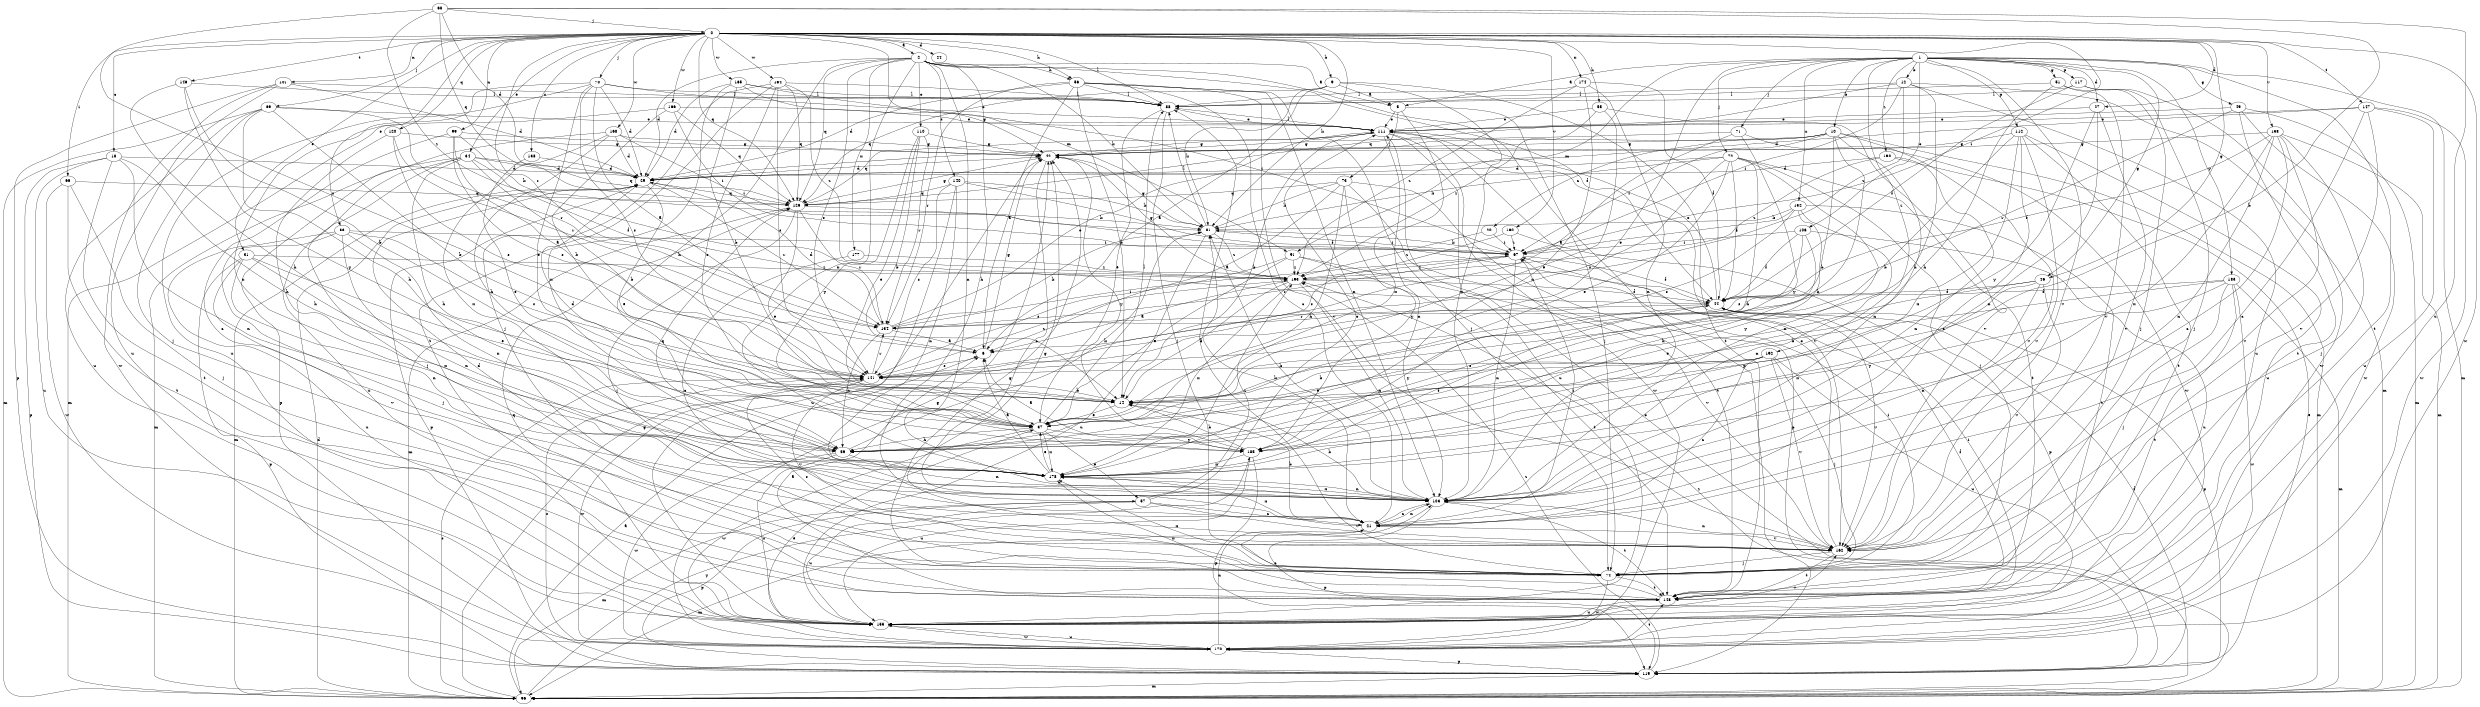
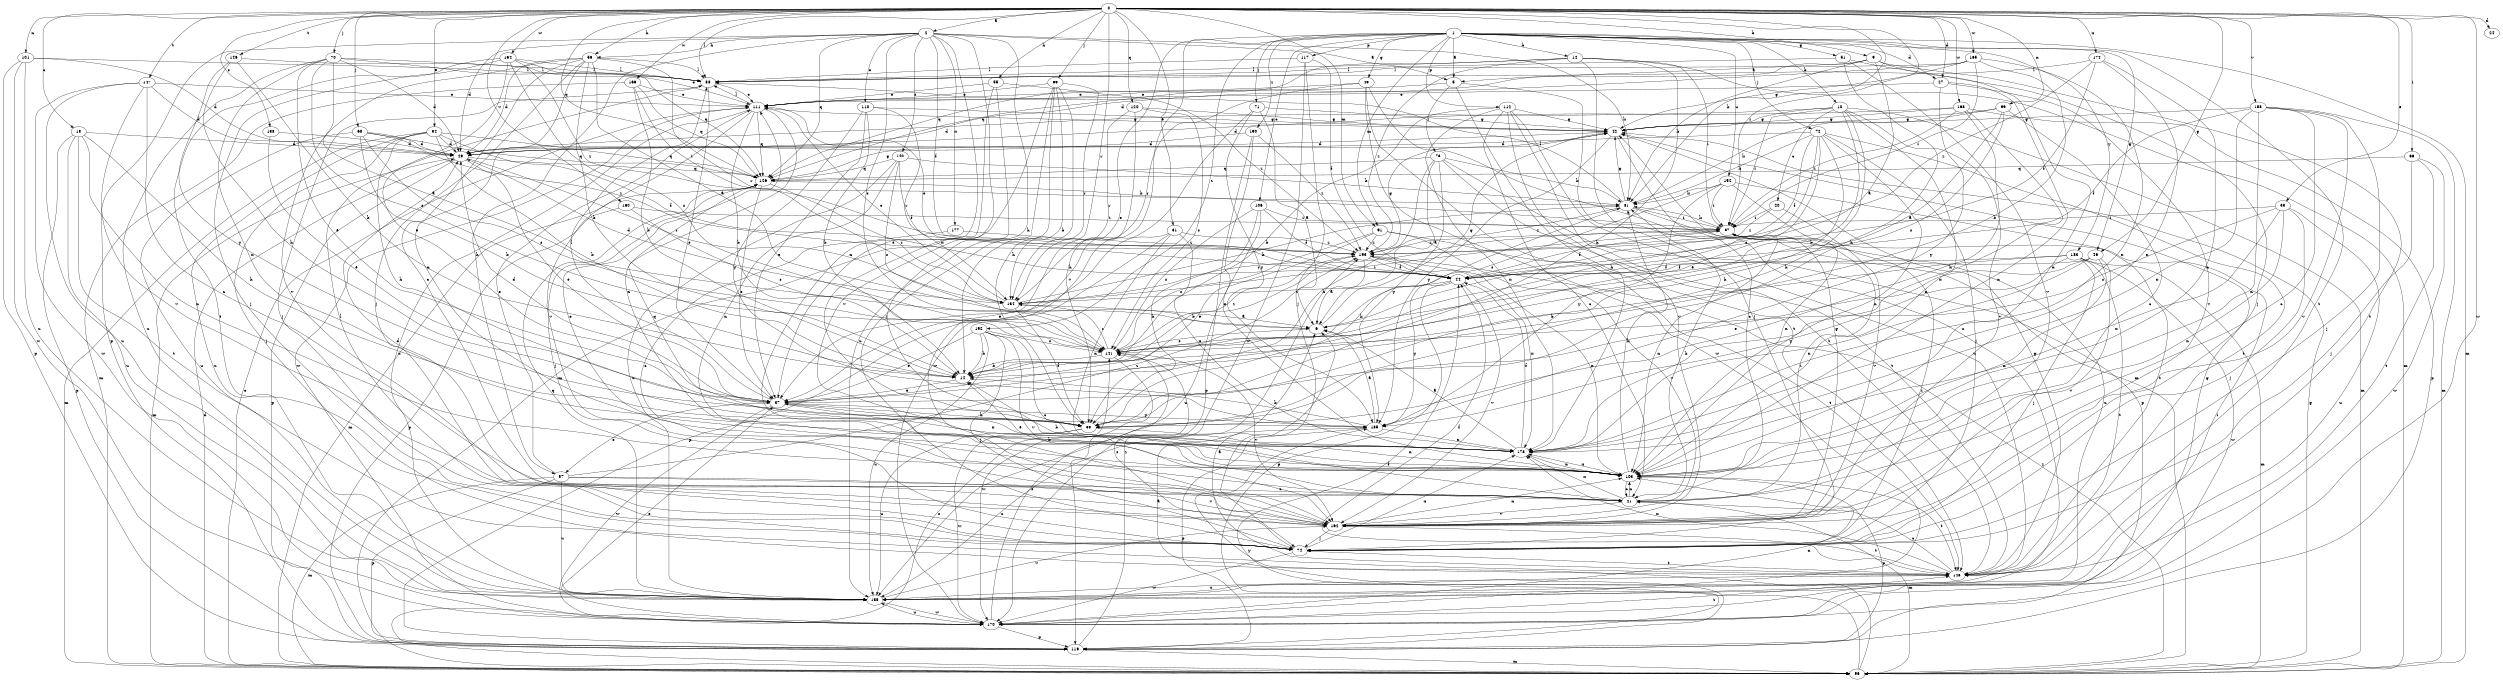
edge "68" -> "0": reversed
edge "5" -> "178": label "x" -> "h"
edge "134" -> "59": label "h" -> "f"
edge "190" -> "119": label "e" -> "p"
edge "31" -> "162": now "20" -> "162"
